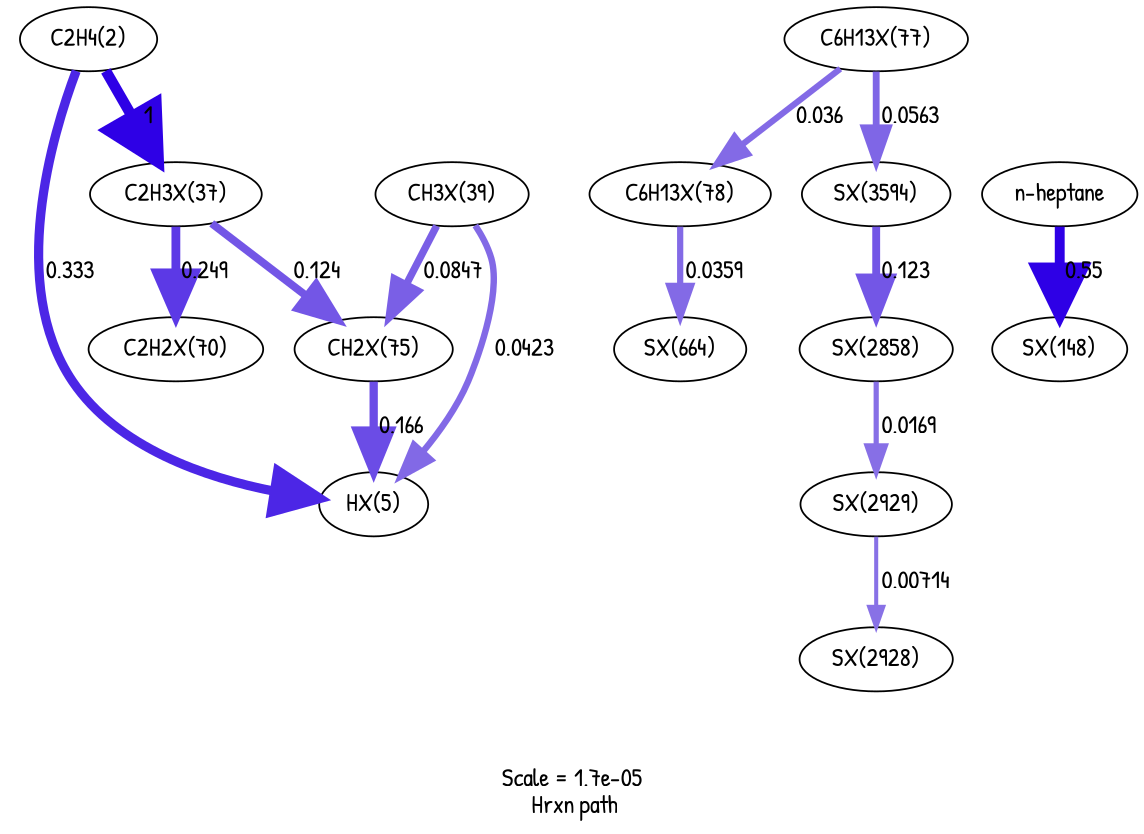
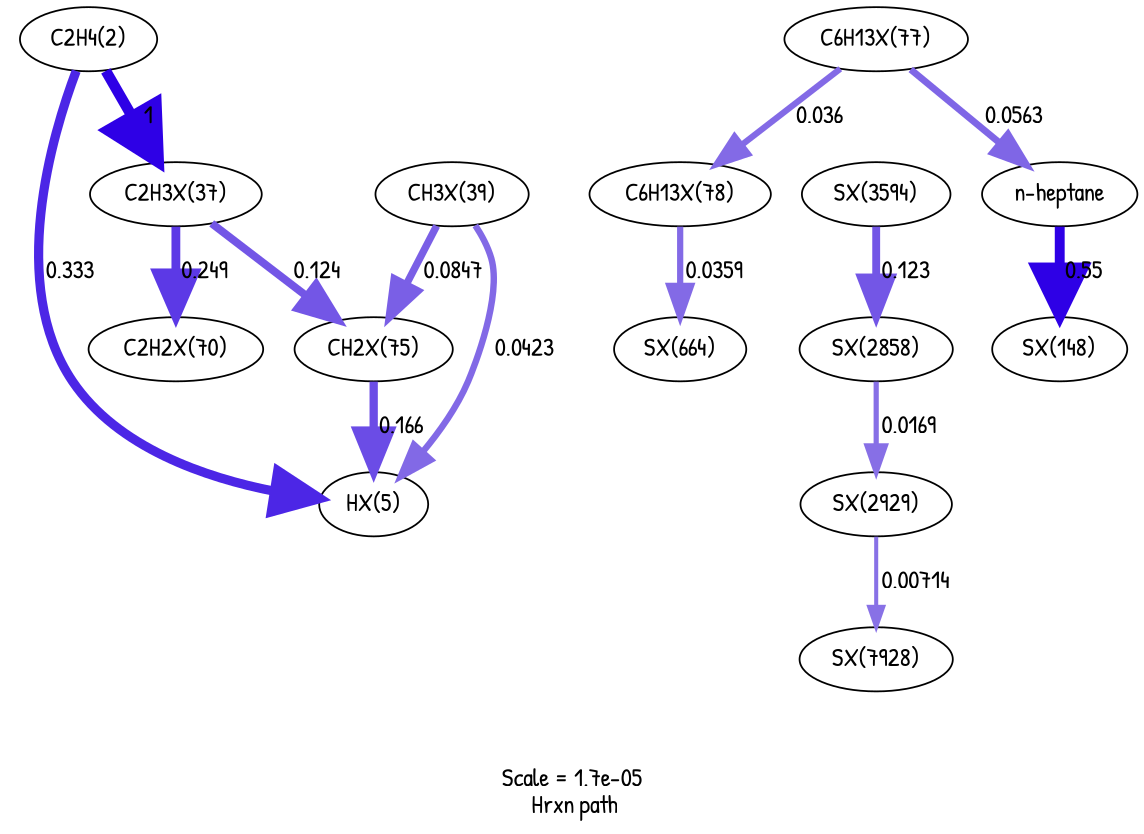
edge "C6H13X(77)" -> "SX(3594)": now "C6H13X(77)" -> "n-heptane"
node "SX(2928)": label "SX(2928)" -> "SX(7928)"
